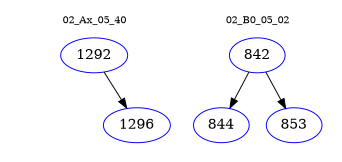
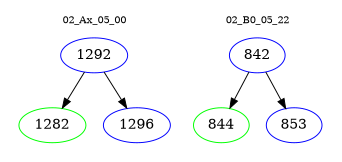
cluster "02_Ax_05_40": label "02_Ax_05_40" -> "02_Ax_05_00"
cluster "02_B0_05_02": label "02_B0_05_02" -> "02_B0_05_22"
node "1282": added
node "844": color blue -> green
